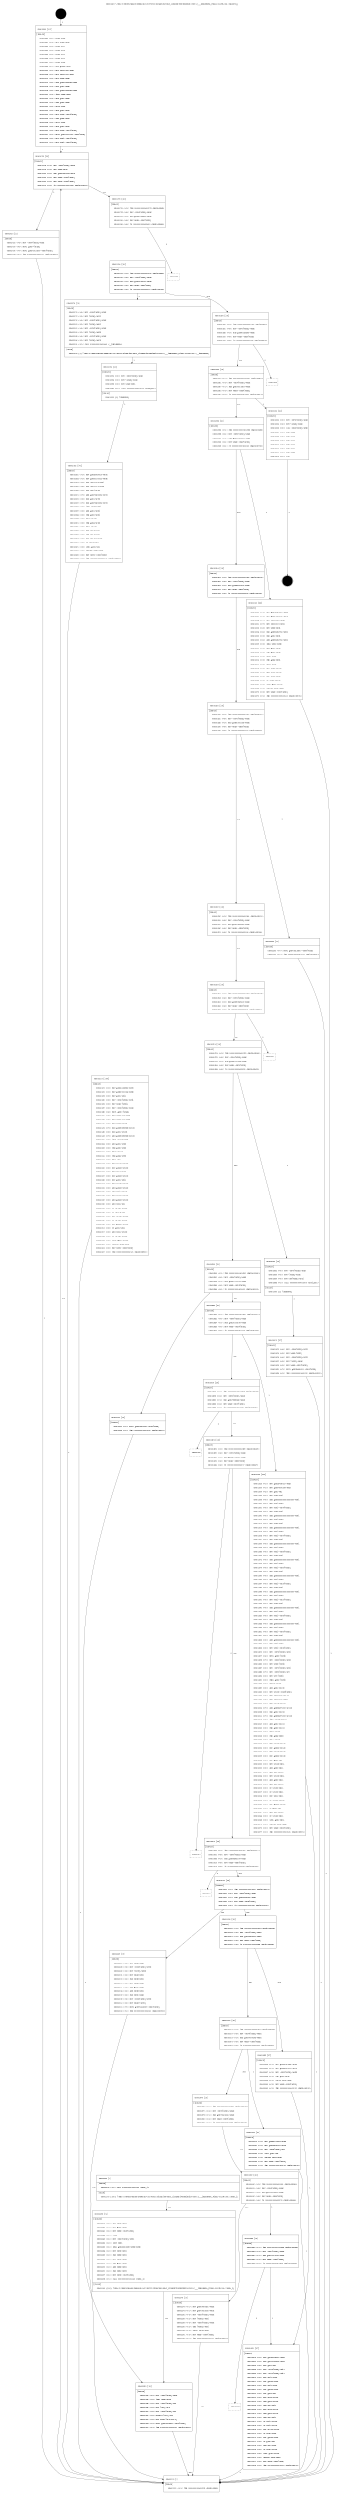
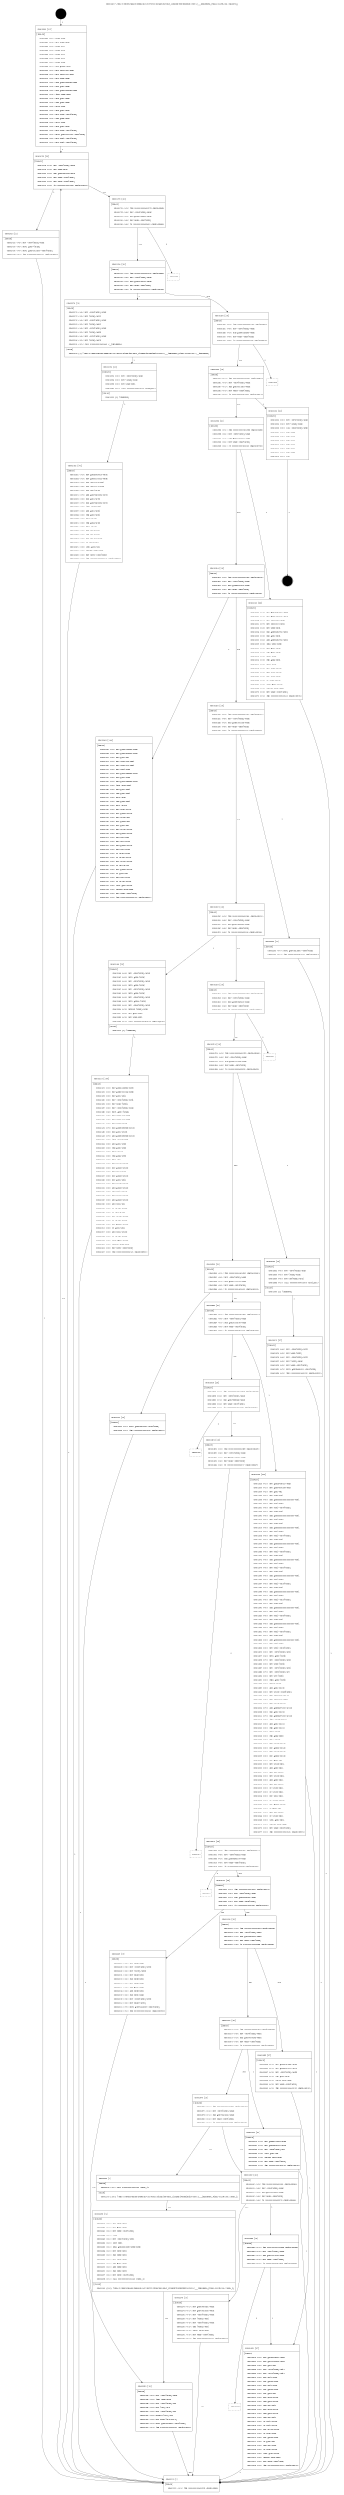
edge "0x401c78 [28]" -> "0x401c94 [28]": added, label "313"
node "0x4020f8 [144]": added
node "0x402188 [59]": added
edge "0x401de4 [28]" -> "0x401e00 [28]": removed, label "304"
edge "0x401e70 [28]" -> "0x402299 [5]": added, label "100"
